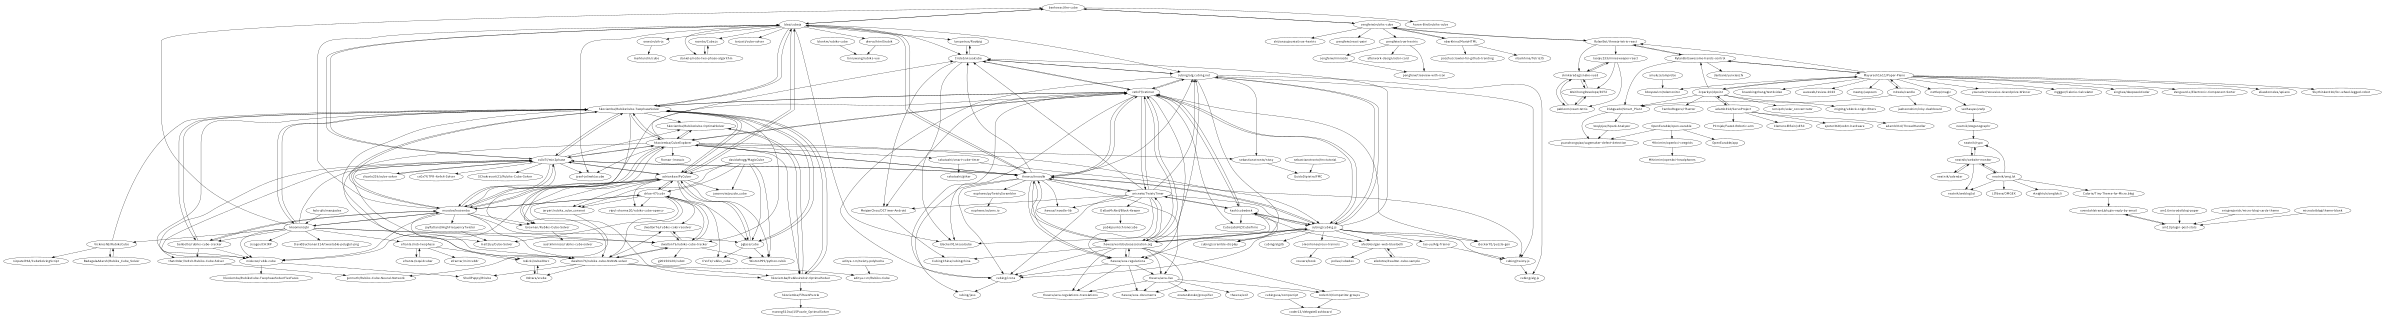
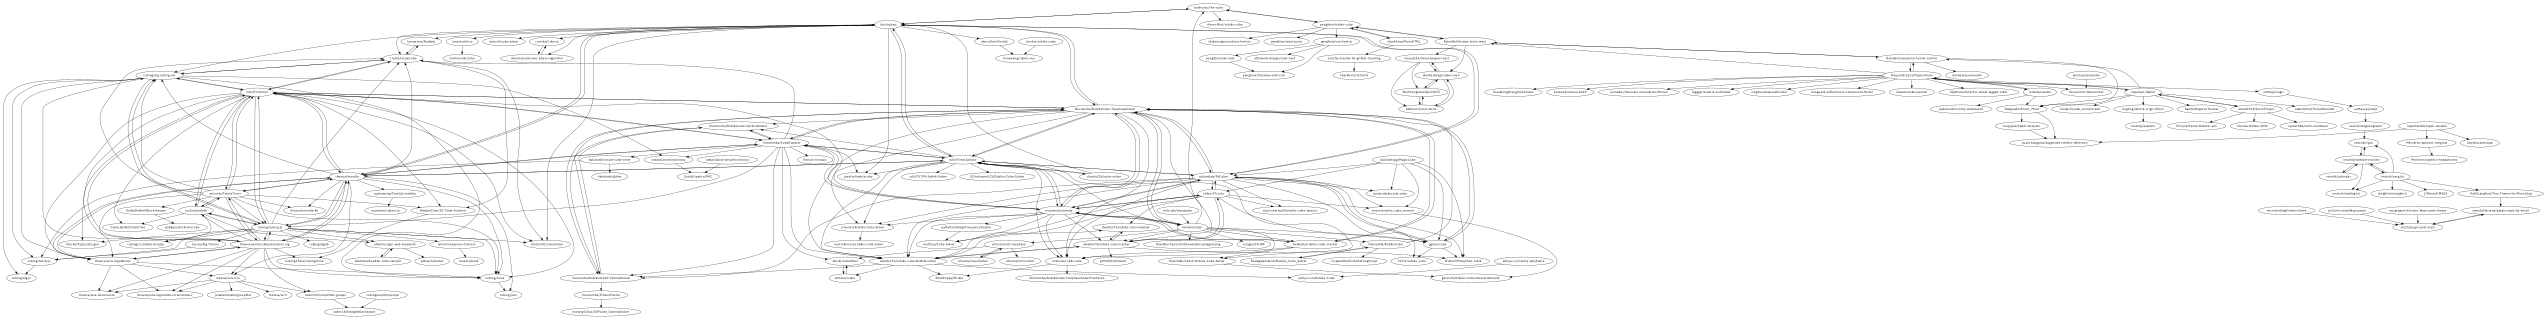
edge "muodov/kociemba" -> "ldez/cubejs": now "dicarlo236/cube-solver" -> "ldez/cubejs"
edge "nbarkhina/MarioHTML" -> "nbarkhina/TetrisJS": now "poozhu/crawler-for-github-trending" -> "nbarkhina/TetrisJS"
edge "Mayuresh1611/Paper-Piano" -> "meetqy/aspoem": now "mig4ng/ublock-origin-filters" -> "meetqy/aspoem"
edge "adamb314/ServoProject" -> "adamb314/ThreadHandler": now "Jcparkyn/dpoint" -> "adamb314/ThreadHandler"
node "Calorie/Tiny-Theme-for-Micro.blog": label "Calorie/Tiny-Theme-for-Micro.blog" -> "MattSLangford/Tiny-Theme-for-Micro.blog"
edge "adrianliaw/PyCuber" -> "dwalton76/rubiks-cube-NxNxN-solver": added
